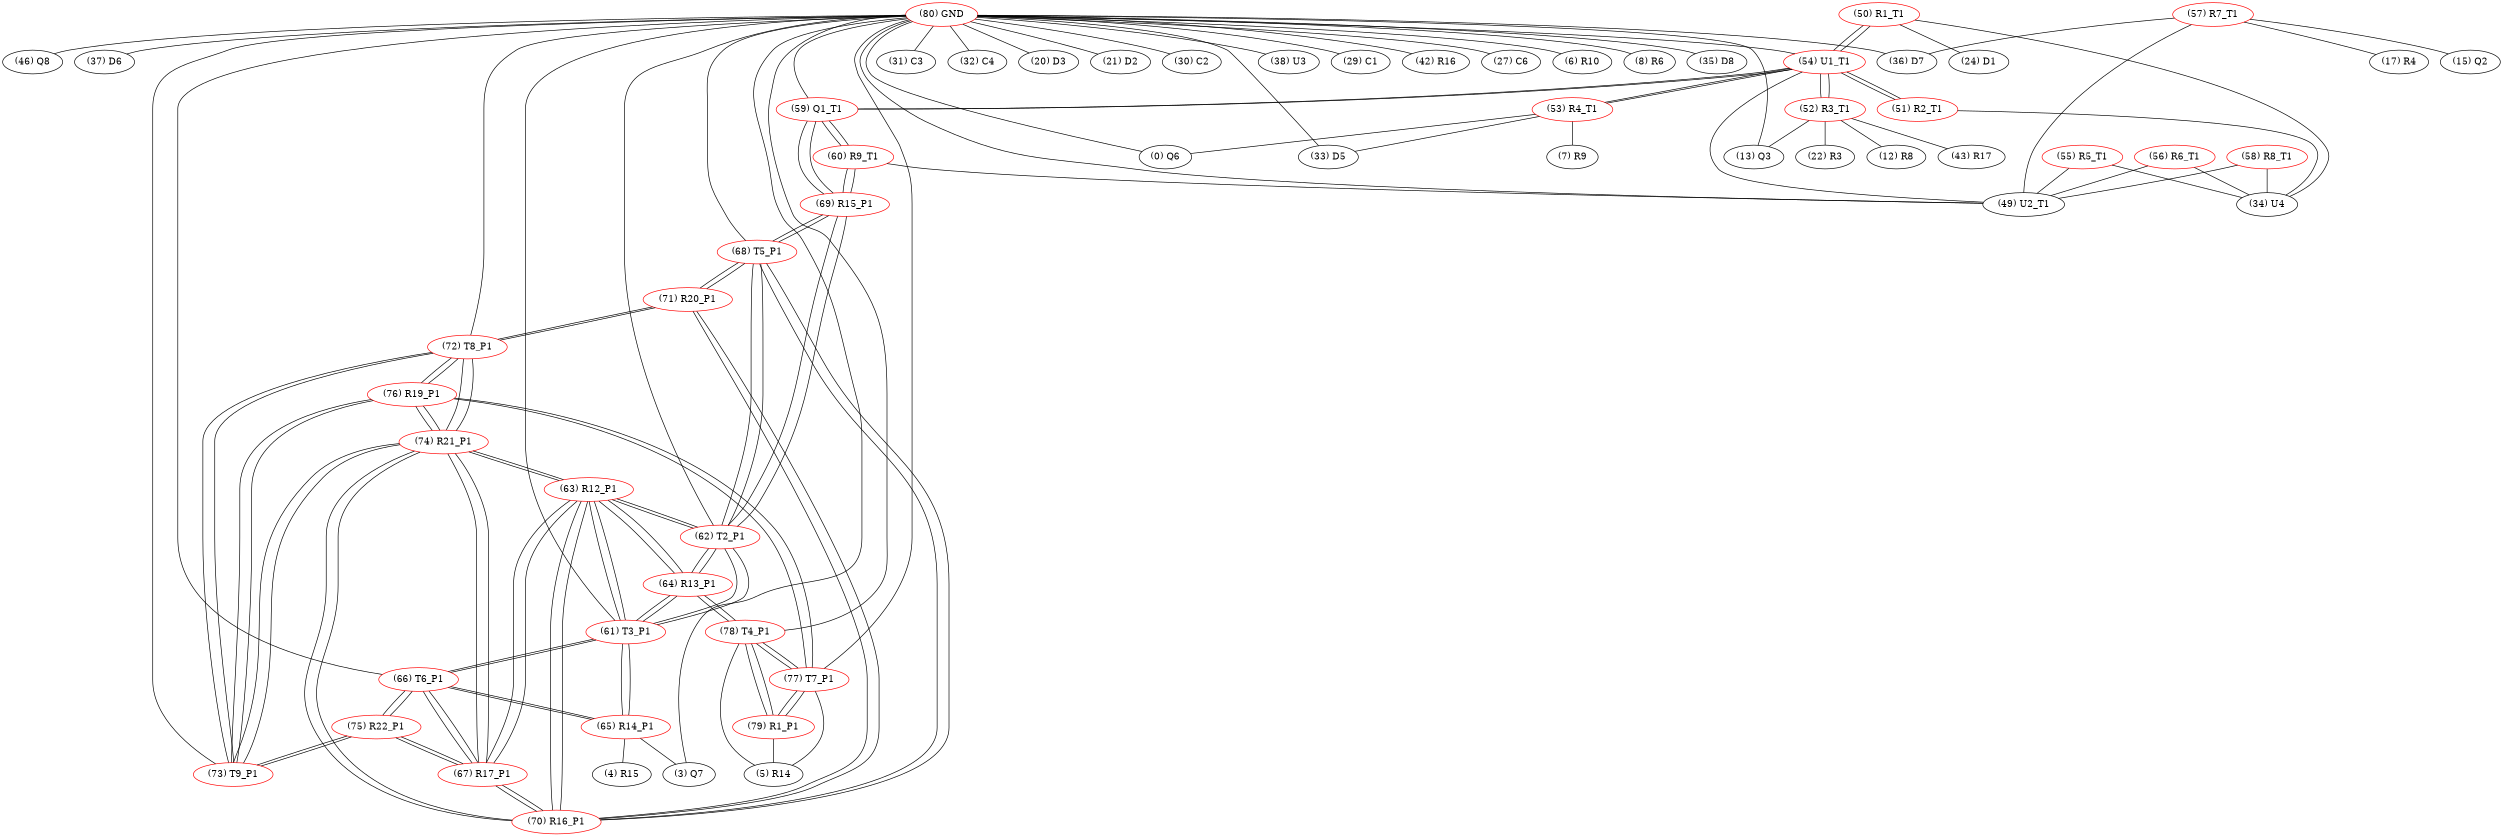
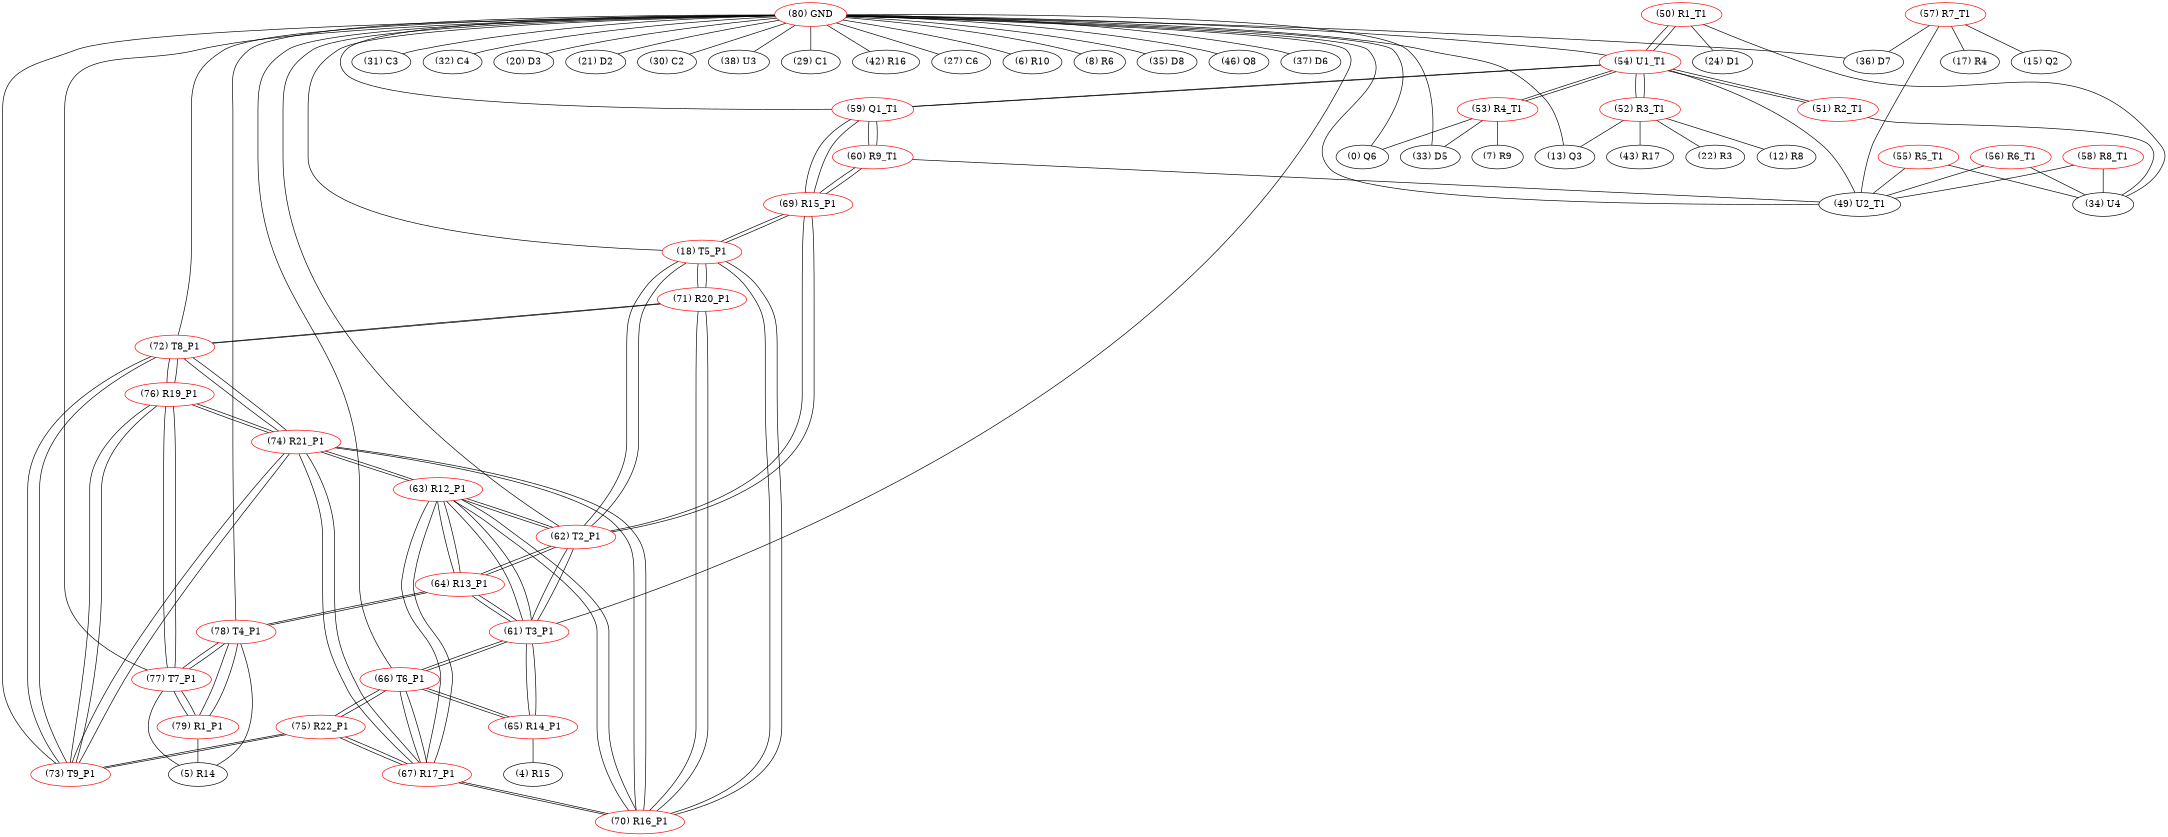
node "(68) T5_P1": label "(68) T5_P1" -> "(18) T5_P1"
node "(3) Q7": removed
